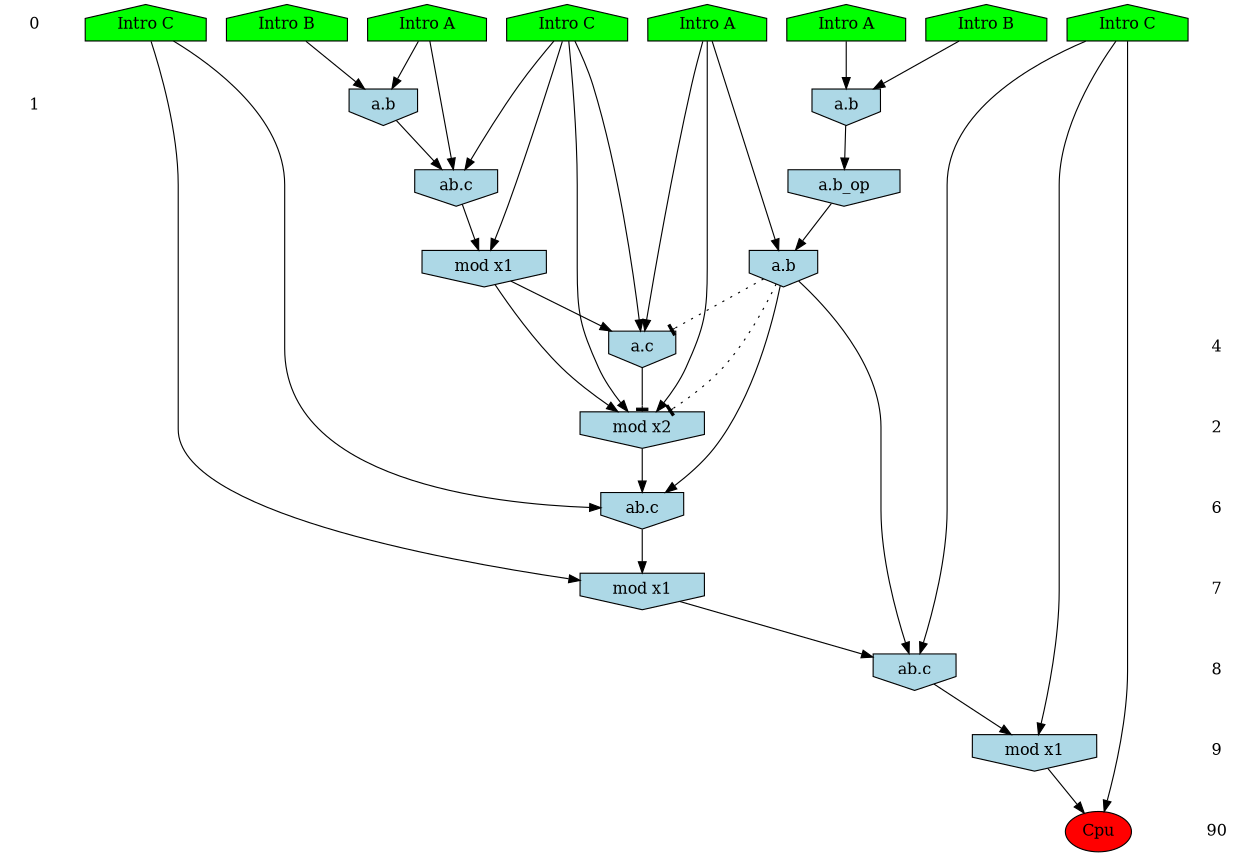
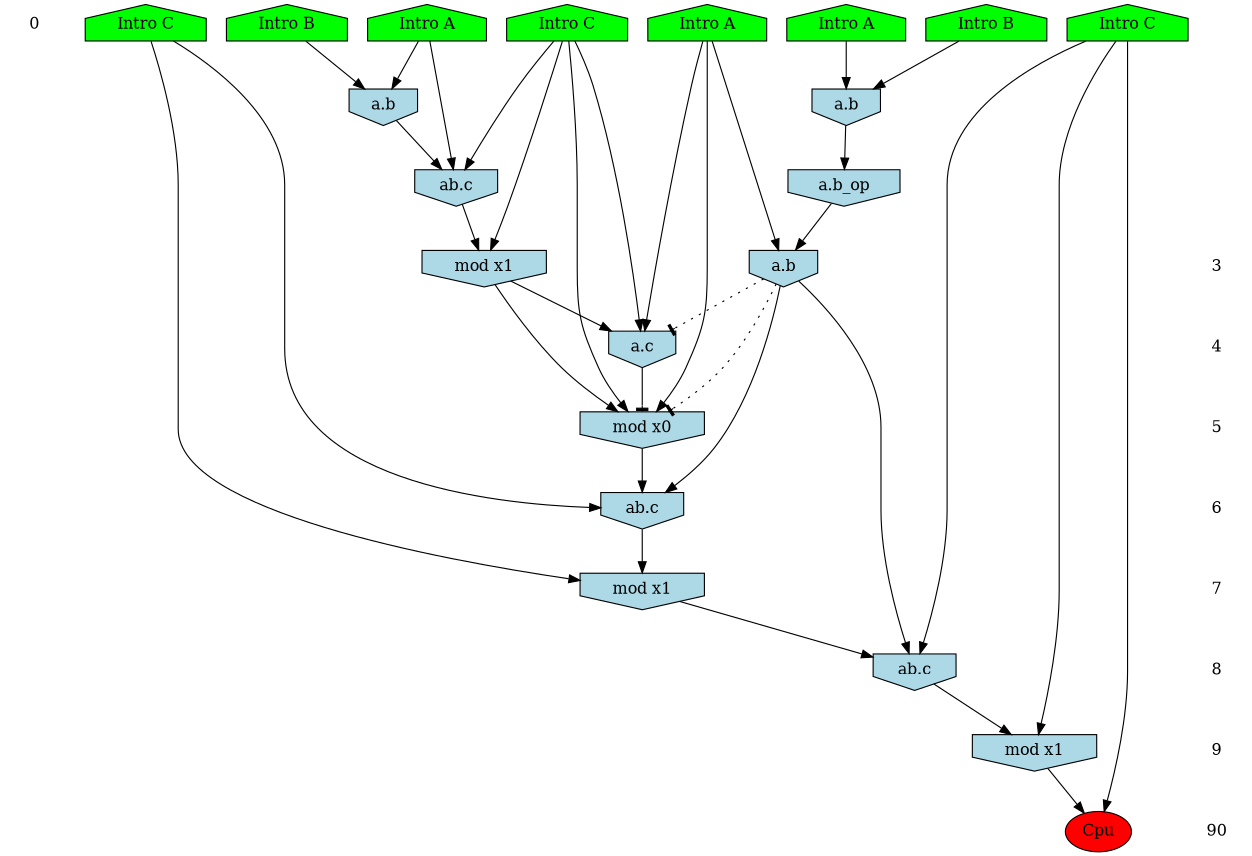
node "1": removed
node "3": added
node "mod x2": label "mod x2" -> "mod x0"
node "2": label "2" -> "5"
